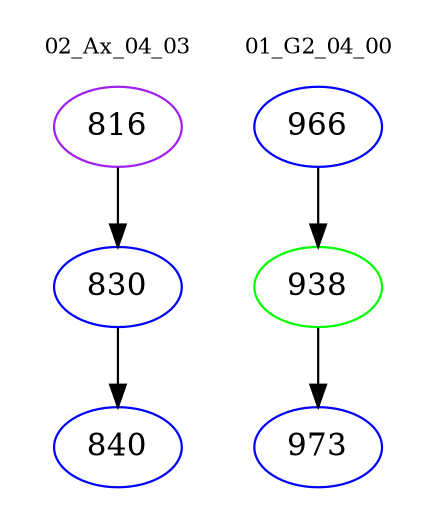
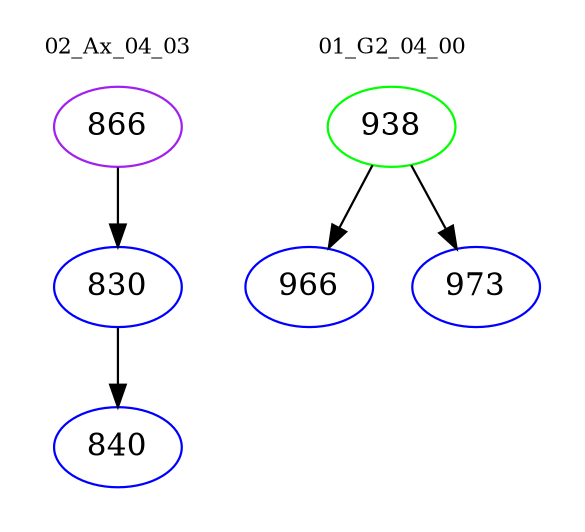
node "816": label "816" -> "866"
edge "966" -> "938": reversed
